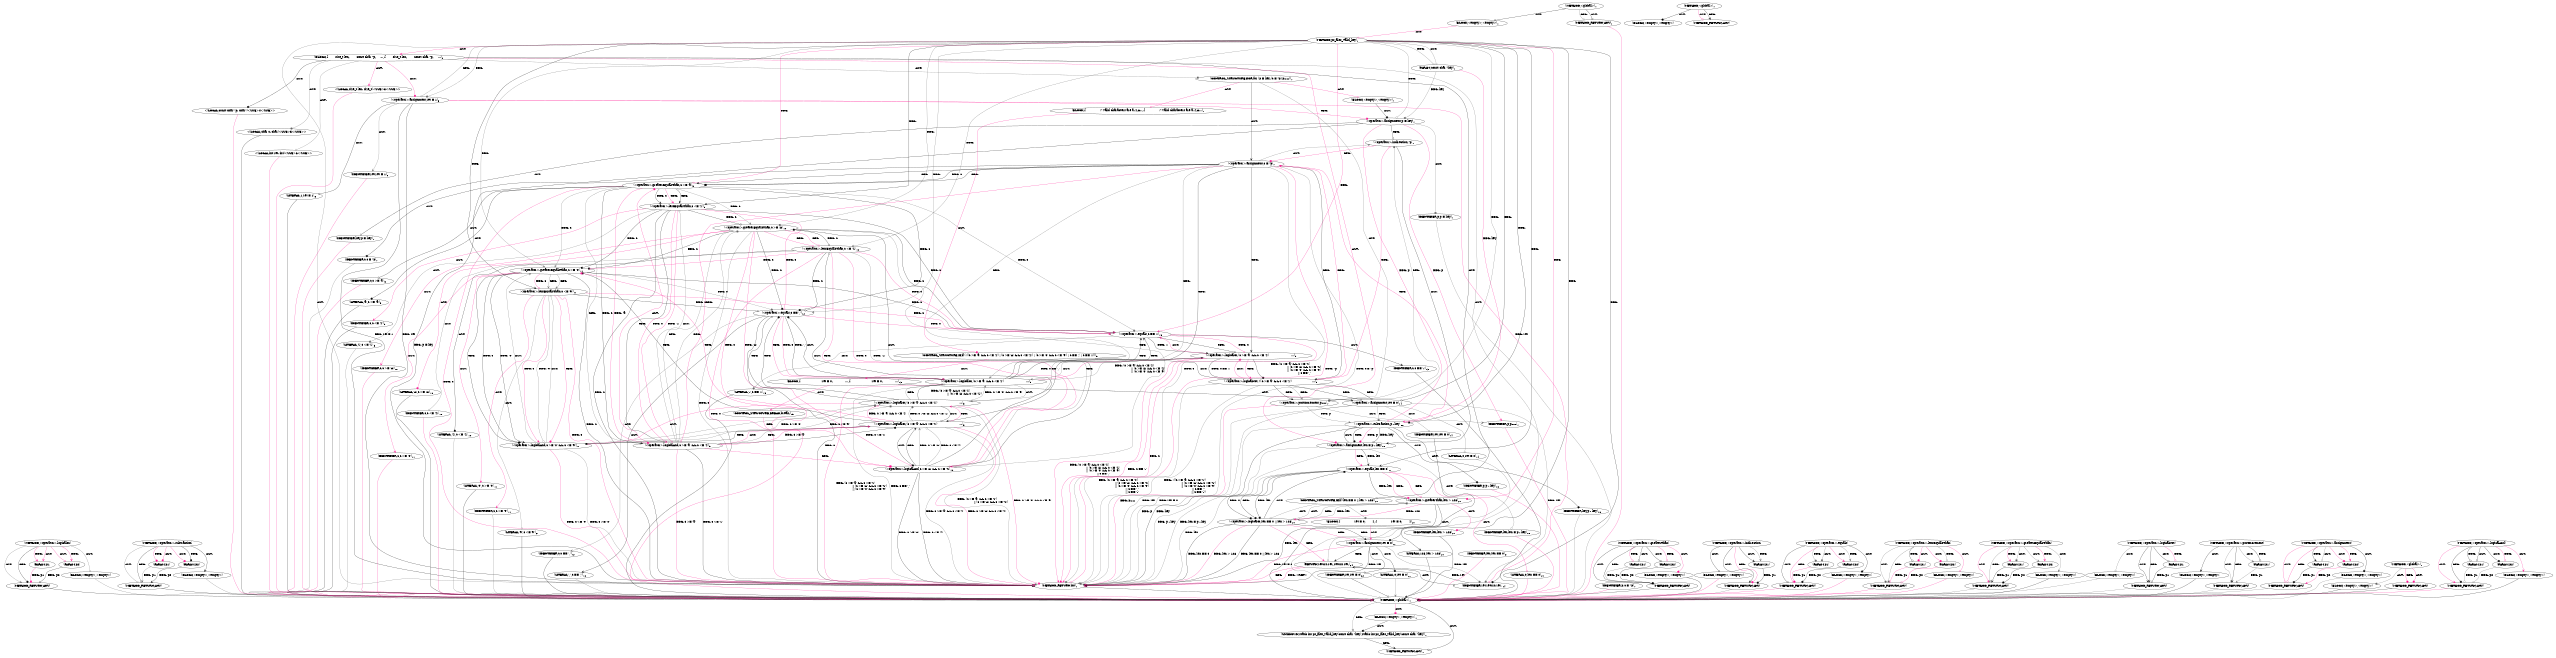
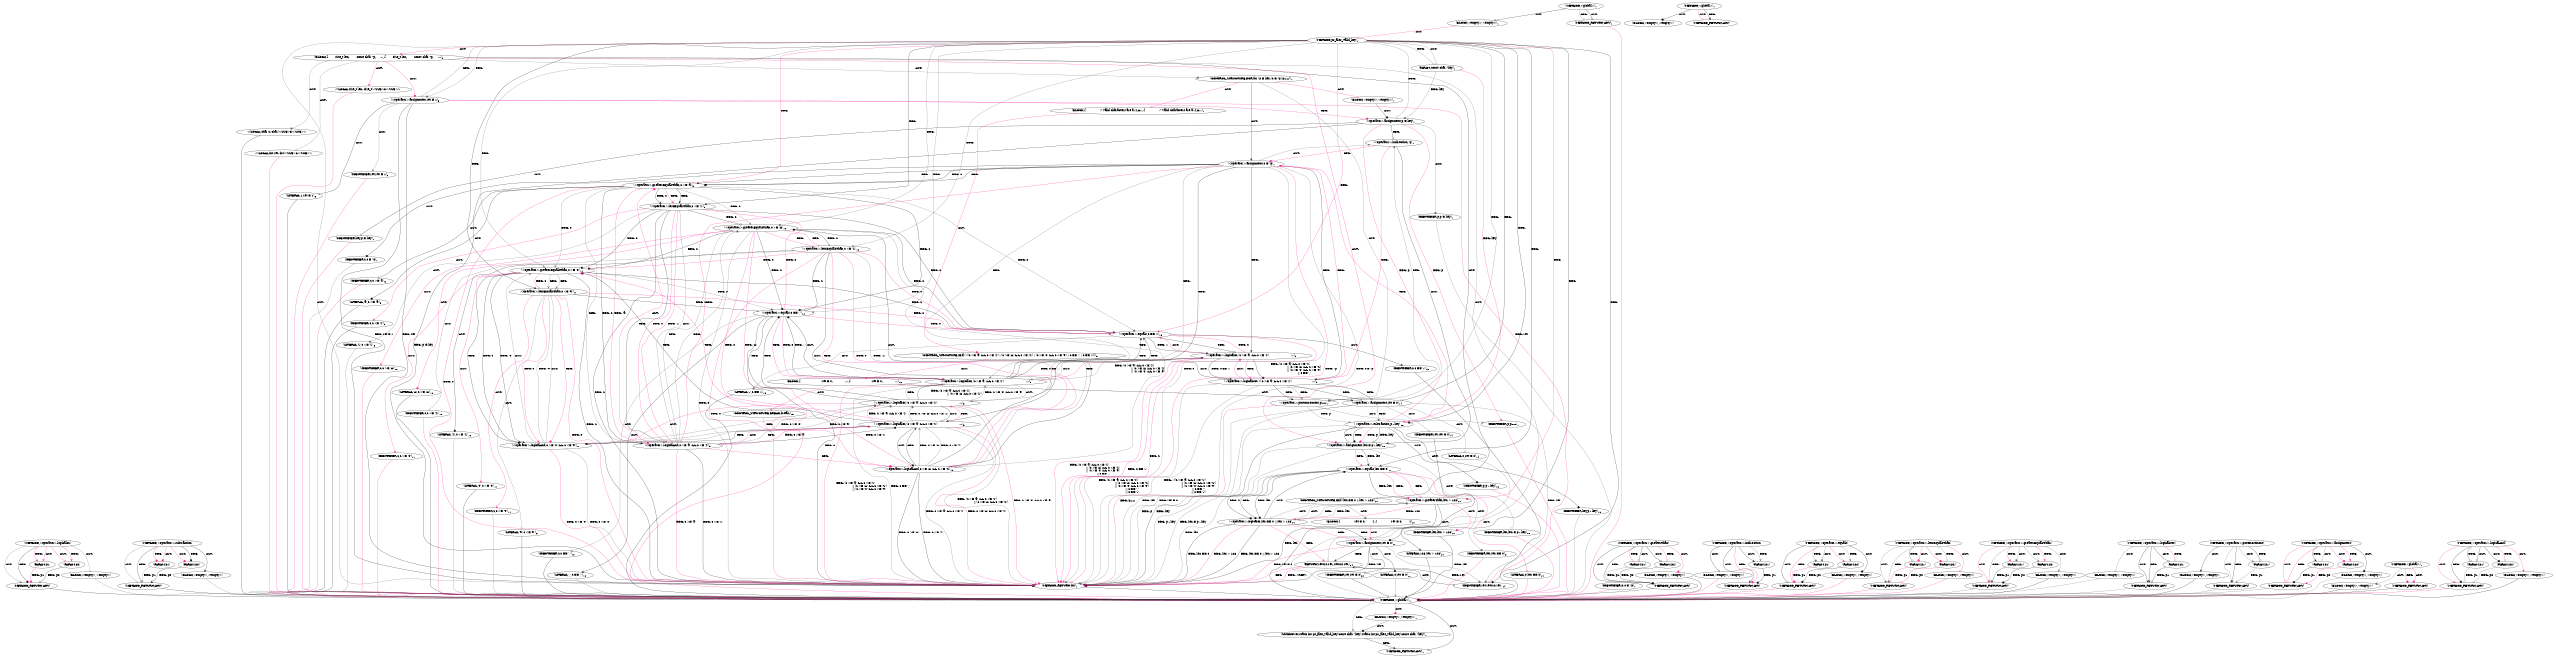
node "<(LOCAL,const char* p: char*)<SUB>4</SUB>>": removed
edge "(<operator>.equals,len == 0)" -> "(IDENTIFIER,len,len == 0)": added, label "AST:"
